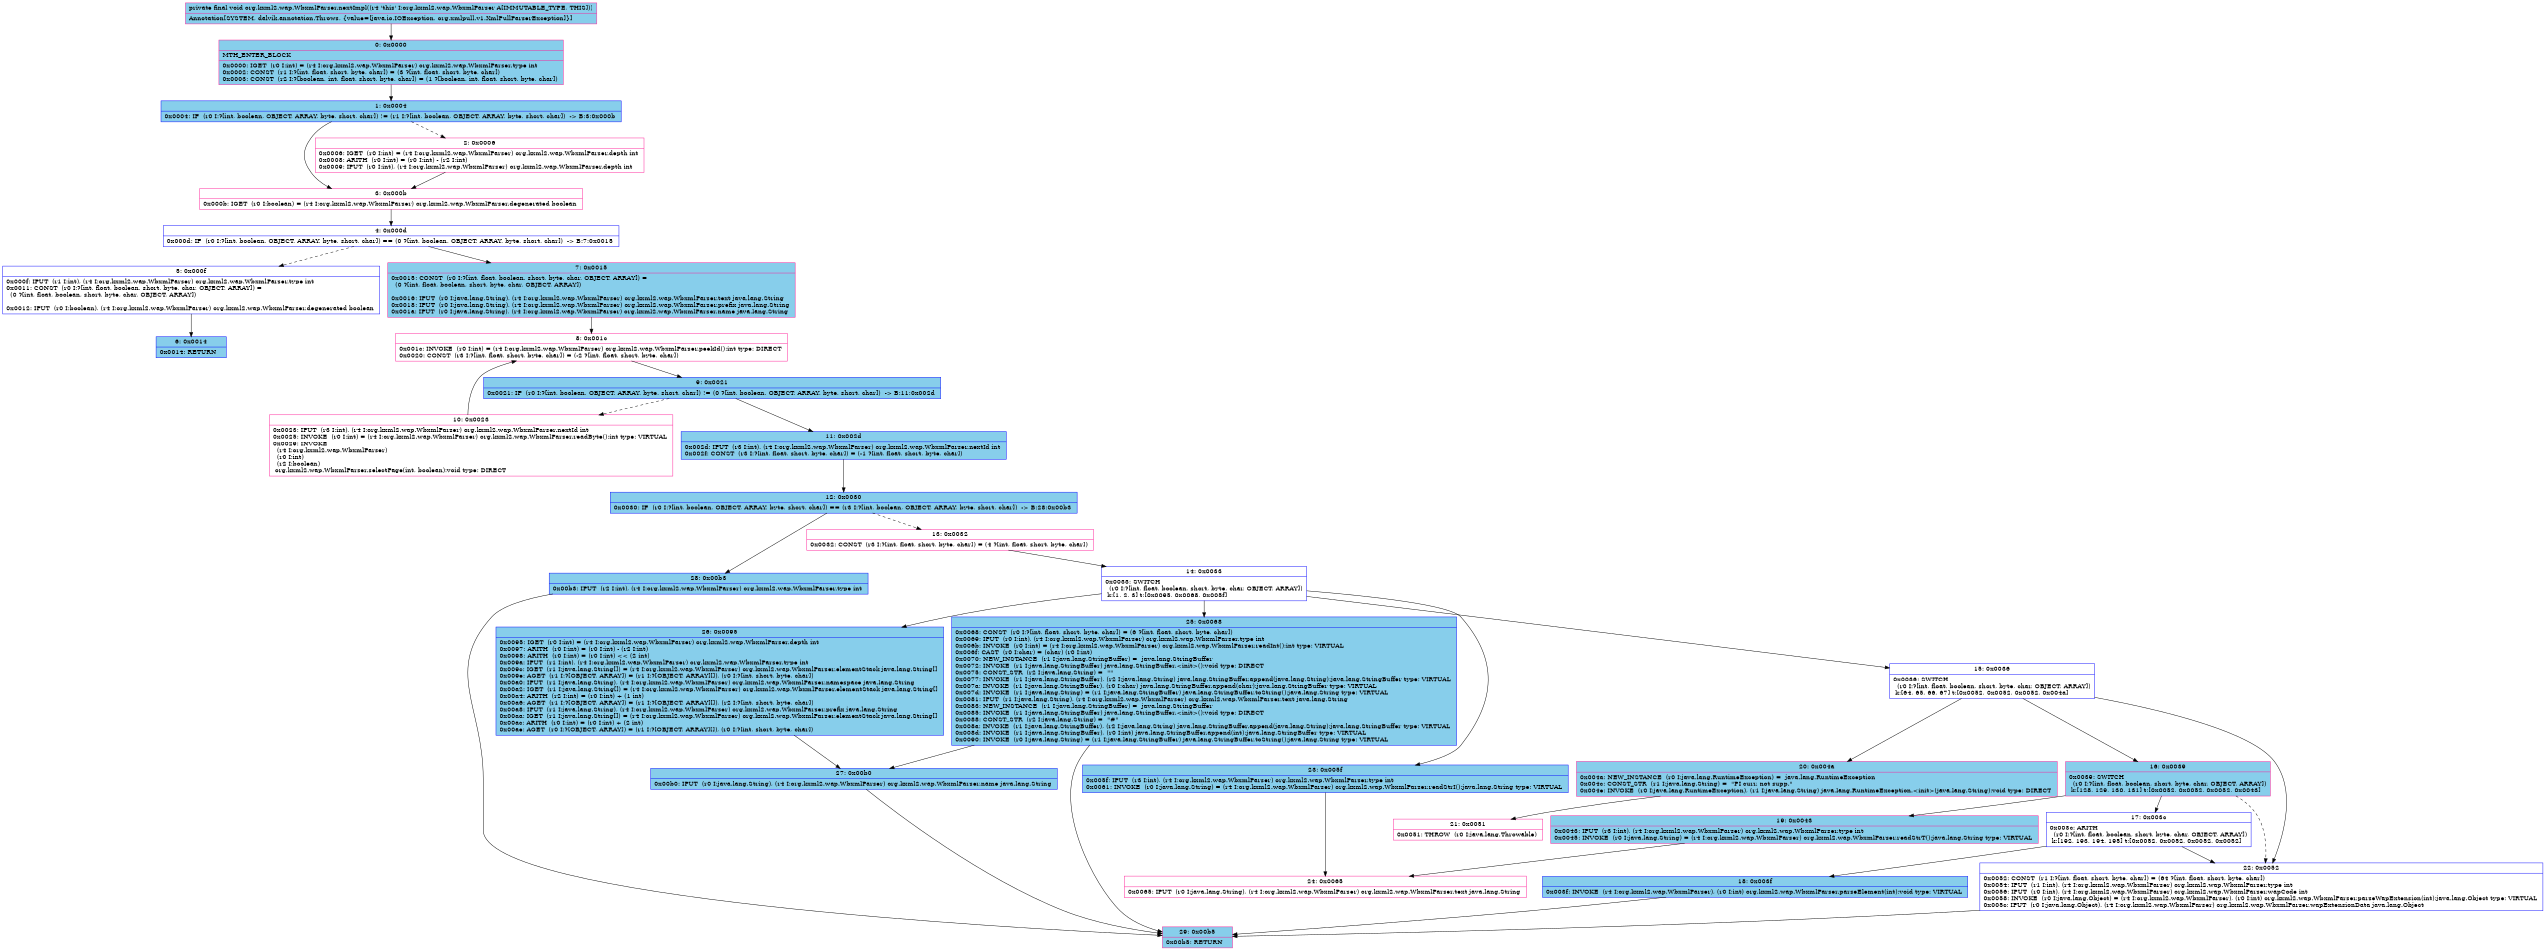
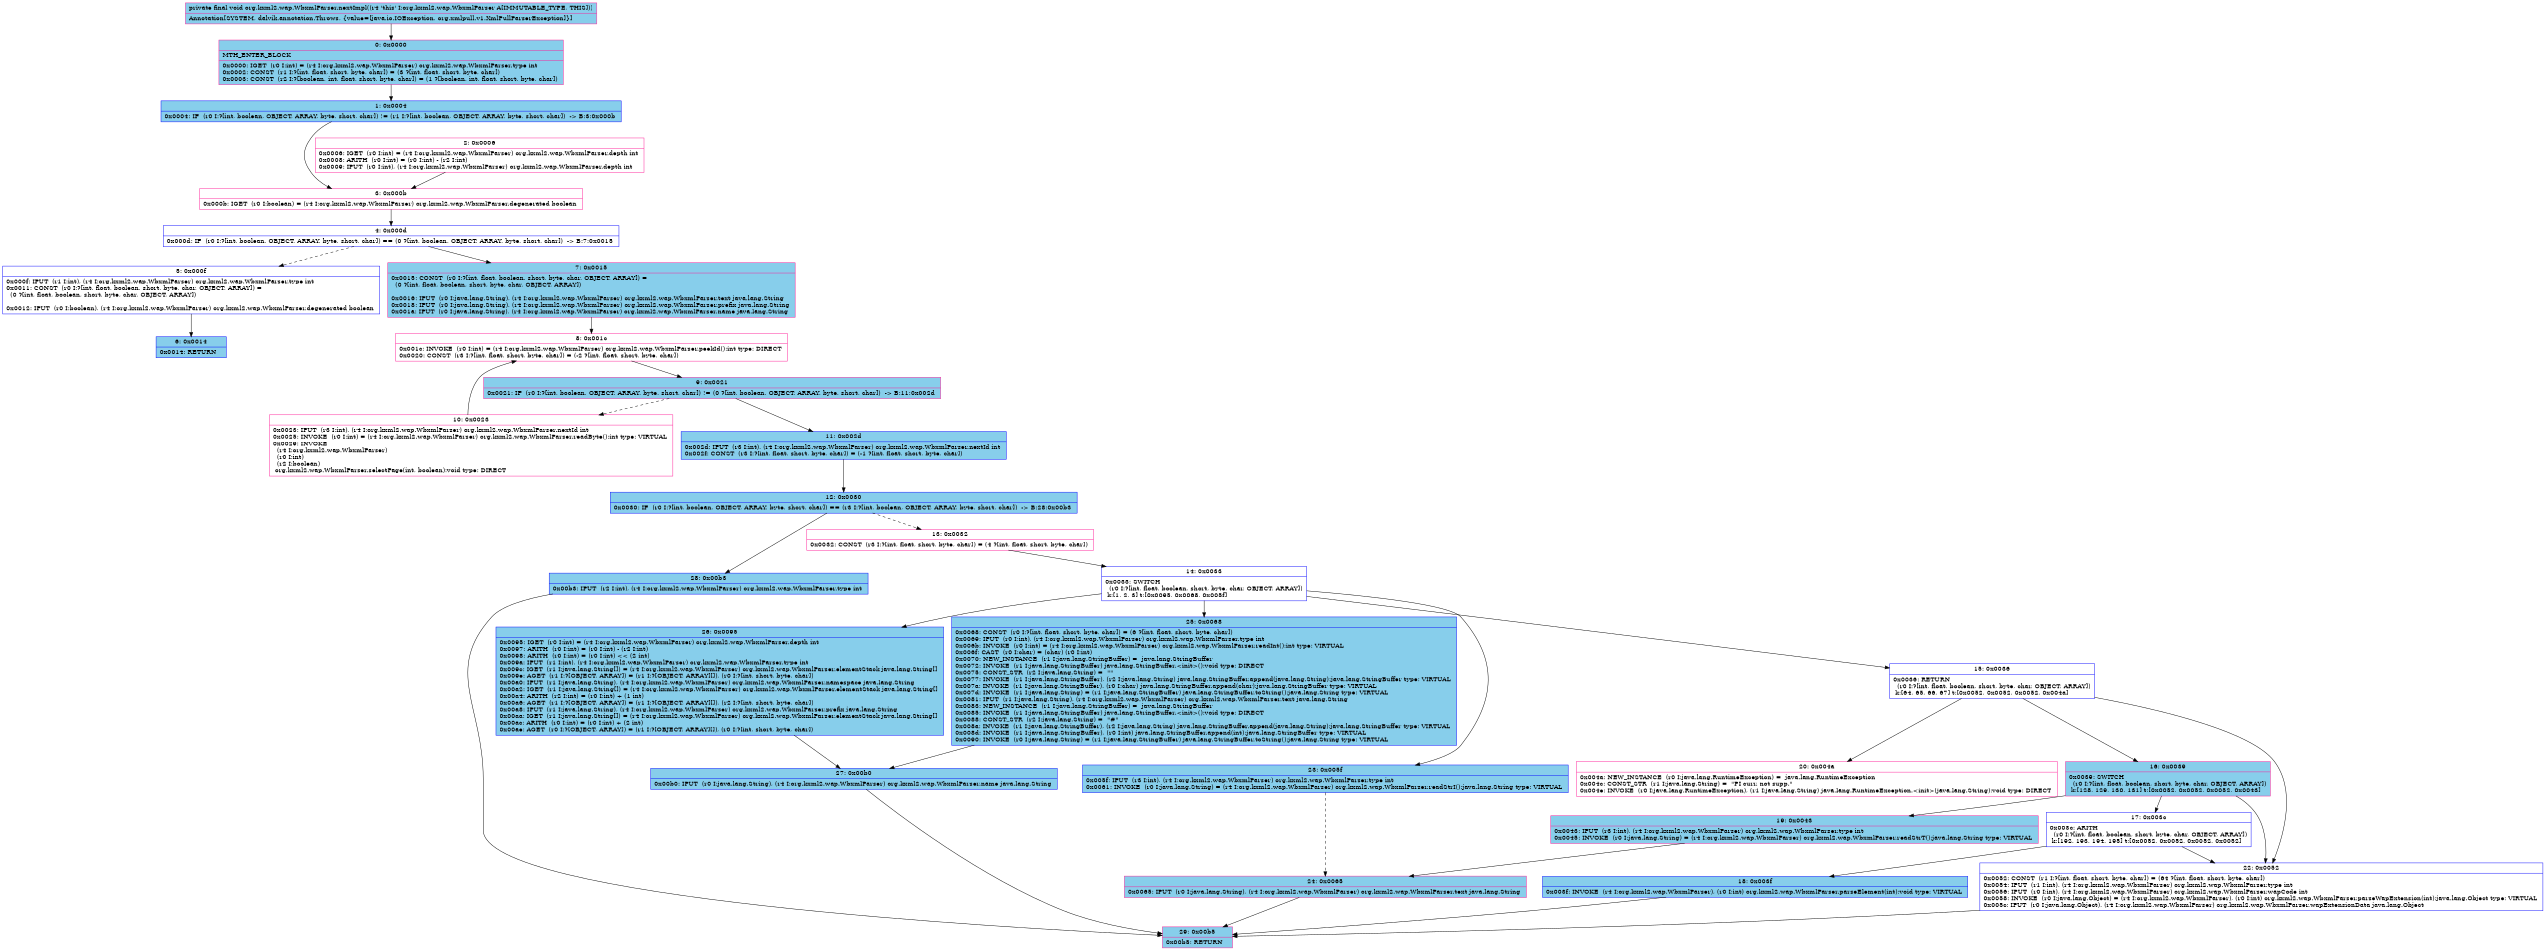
edge "1: 0x0004" -> "2: 0x0006": removed
node "9: 0x0021": color blue -> deeppink
node "15: 0x0036": text "0x0036: SWITCH" -> "0x0036: RETURN"
node "20: 0x004a": fillcolor skyblue -> white
edge "16: 0x0039" -> "22: 0x0052": style dashed -> solid
node "21: 0x0051": removed
edge "23: 0x005f" -> "24: 0x0065": style solid -> dashed
edge "25: 0x0068" -> "29: 0x00b5": now "24: 0x0065" -> "29: 0x00b5"
node "24: 0x0065": fillcolor white -> skyblue
